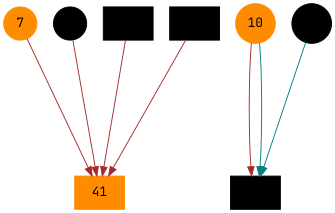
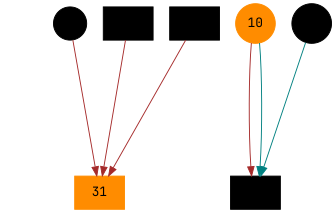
node "7": removed
node "41": label "41" -> "31"
